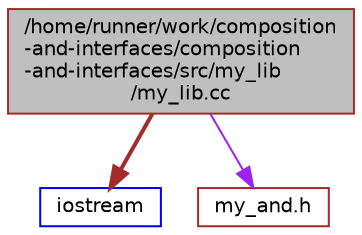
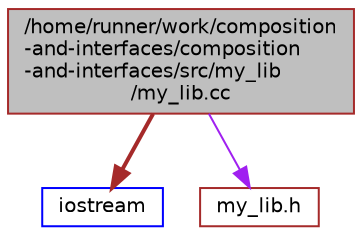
node "my_and.h": label "my_and.h" -> "my_lib.h"
